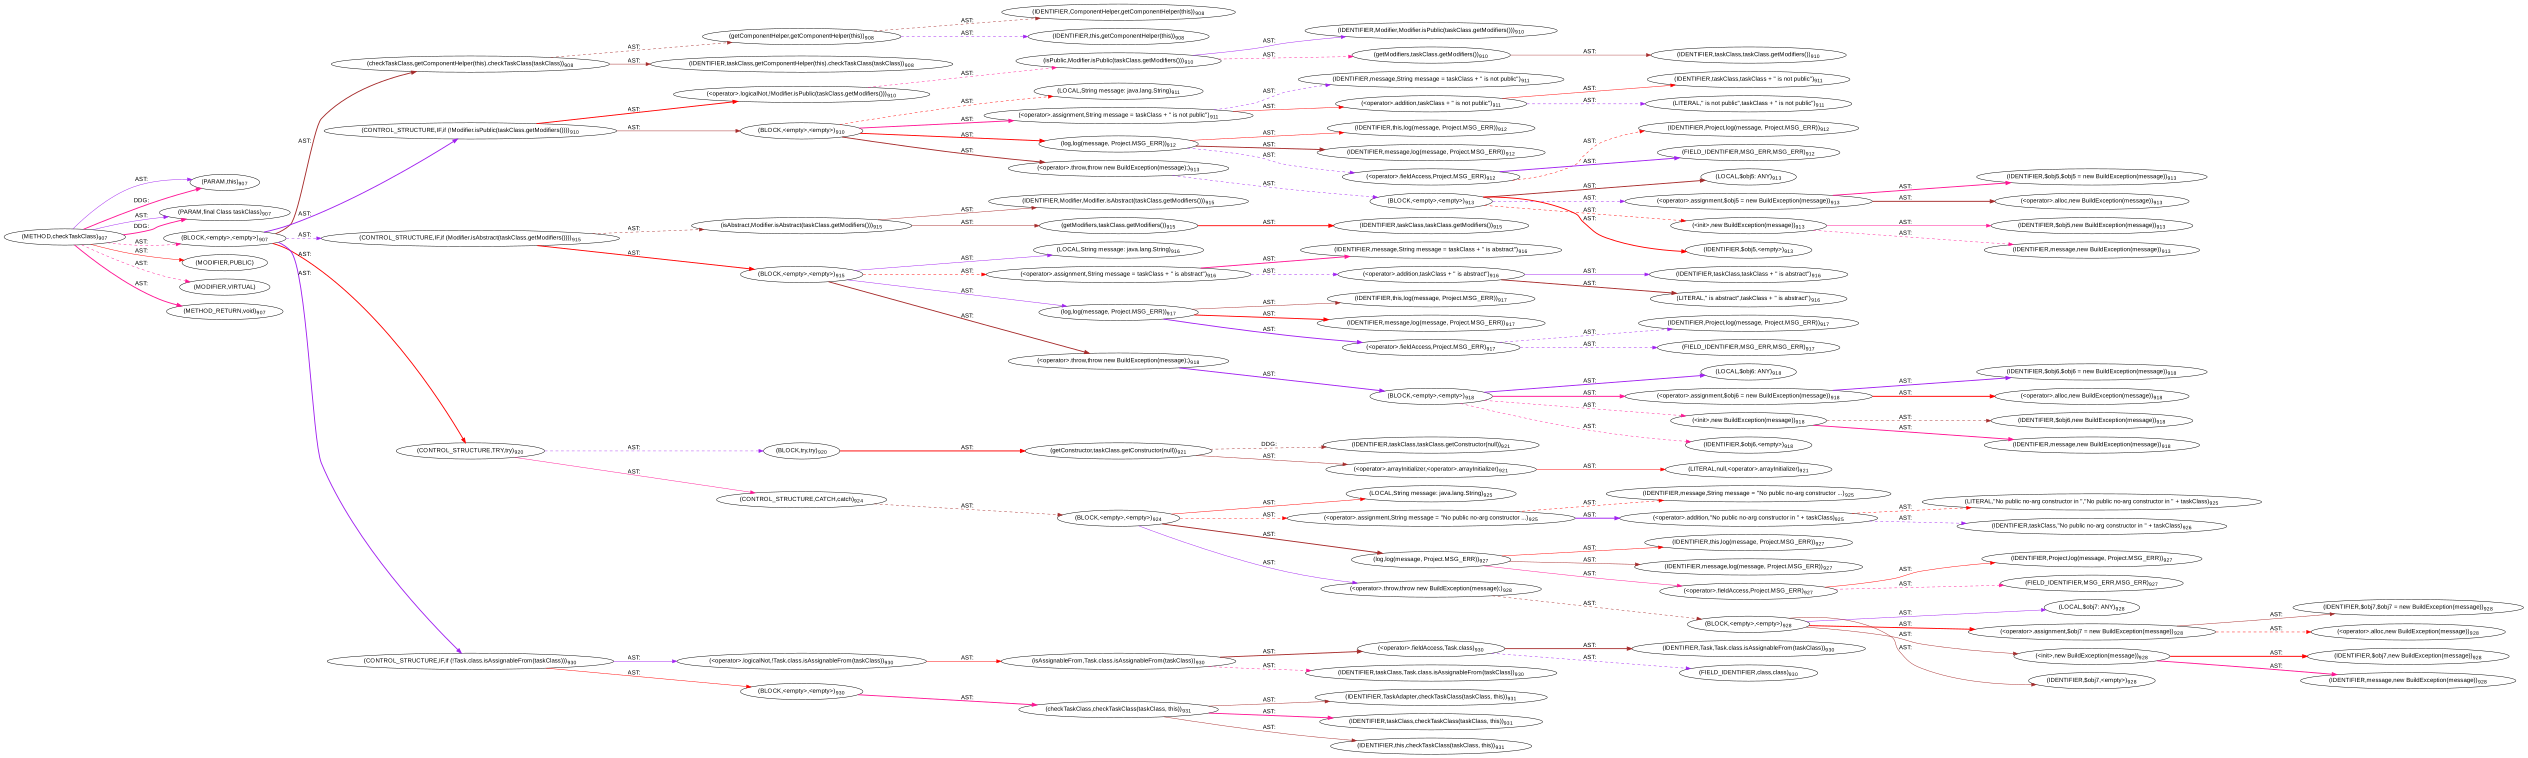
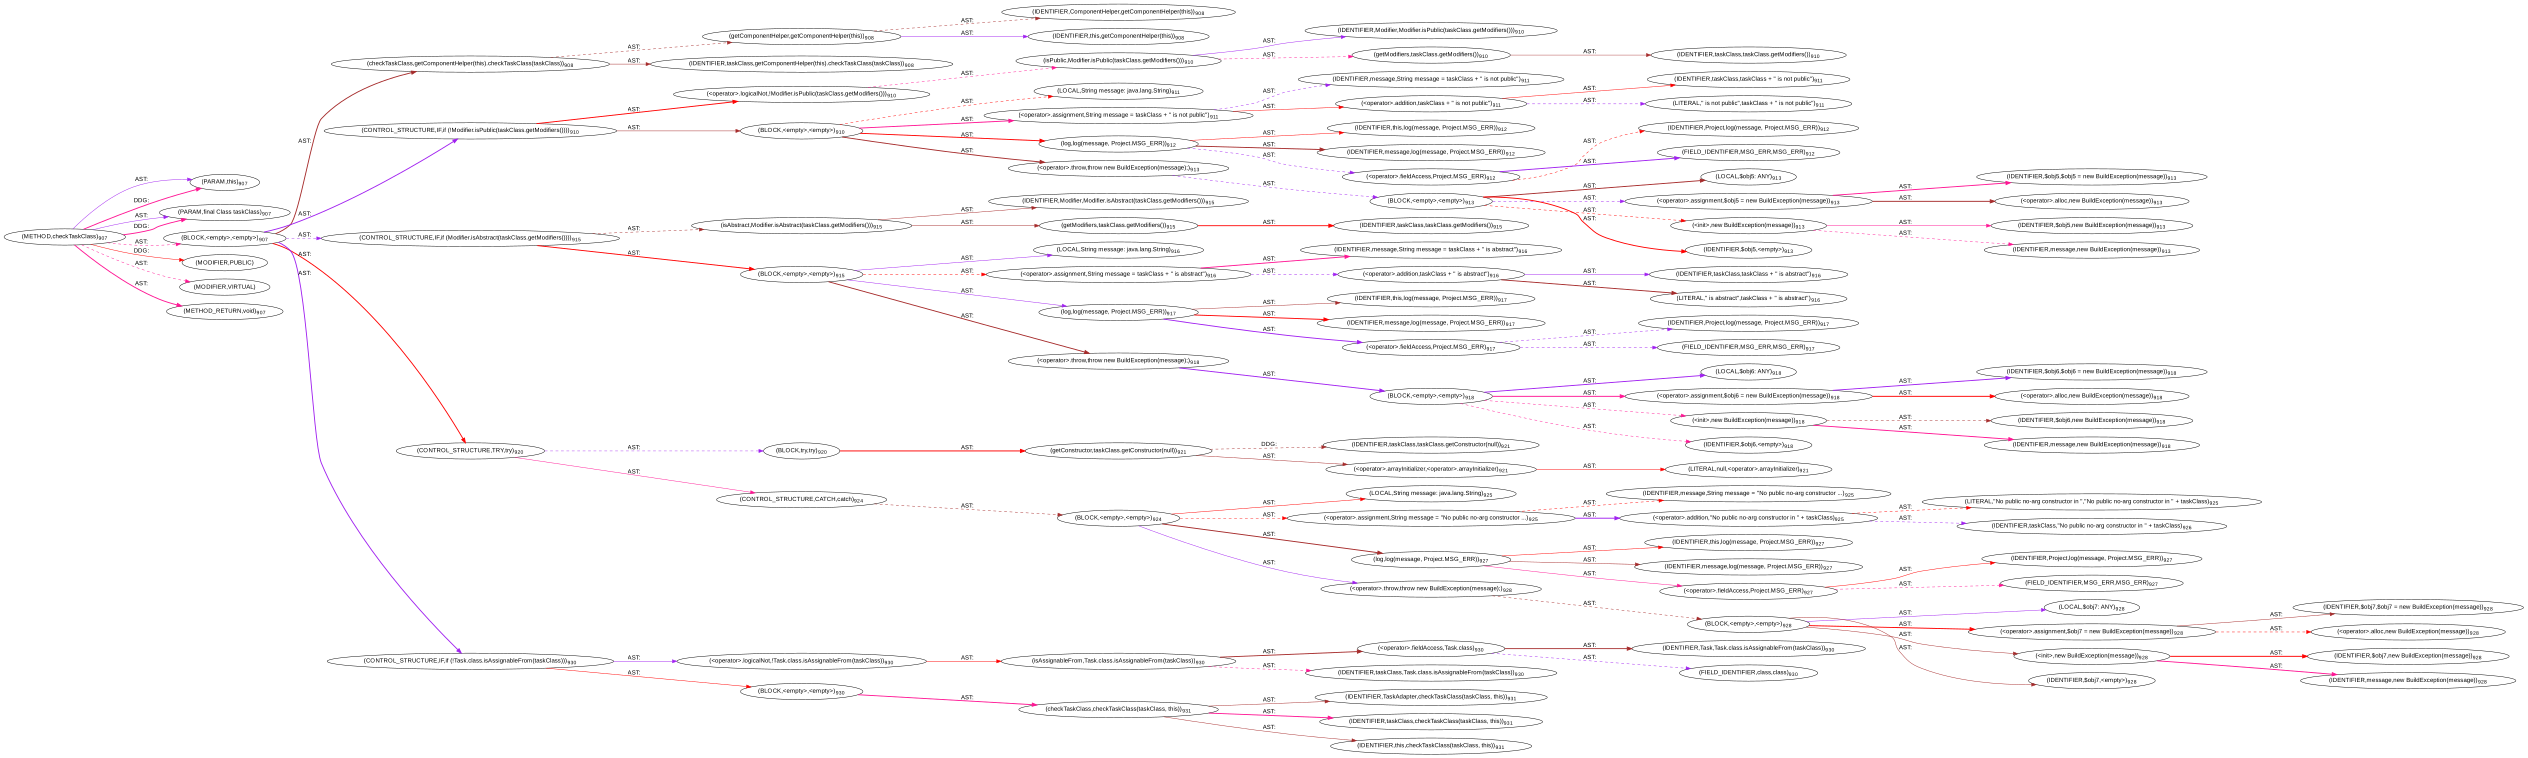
edge "(getComponentHelper,getComponentHelper(this))" -> "(IDENTIFIER,this,getComponentHelper(this))": style dashed -> solid
edge "(METHOD,checkTaskClass)" -> "(MODIFIER,PUBLIC)": label "AST: " -> "DDG: "
